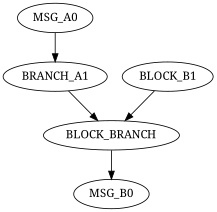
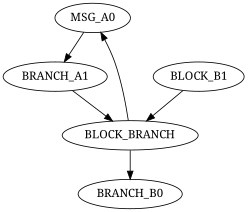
edge "BLOCK_BRANCH" -> "MSG_A0": added
node "MSG_B0": label "MSG_B0" -> "BRANCH_B0"
